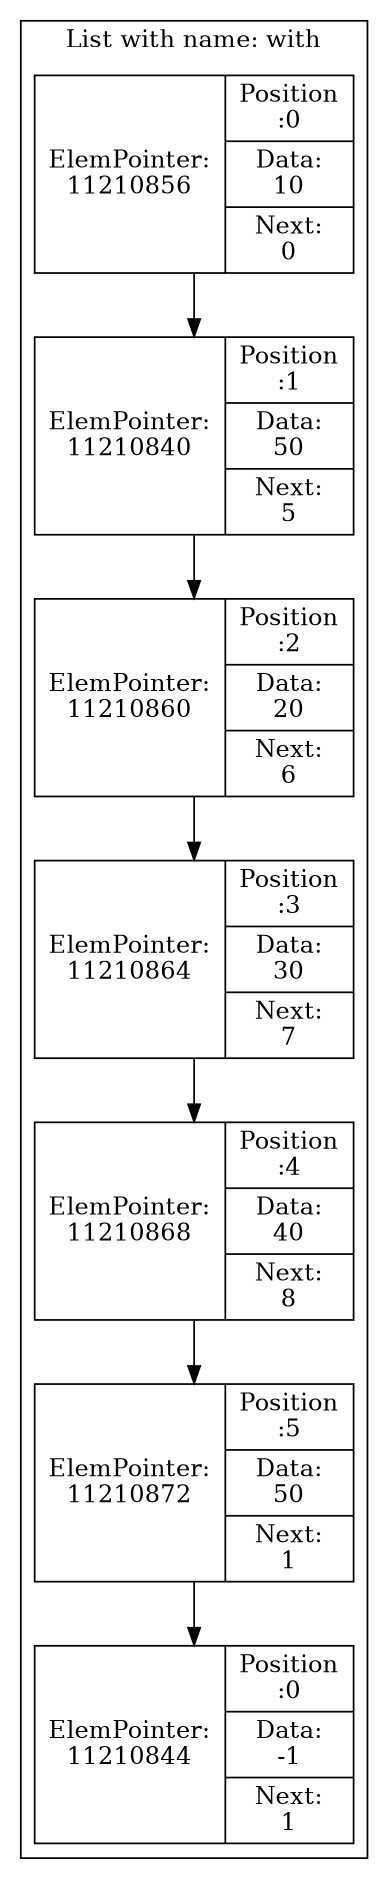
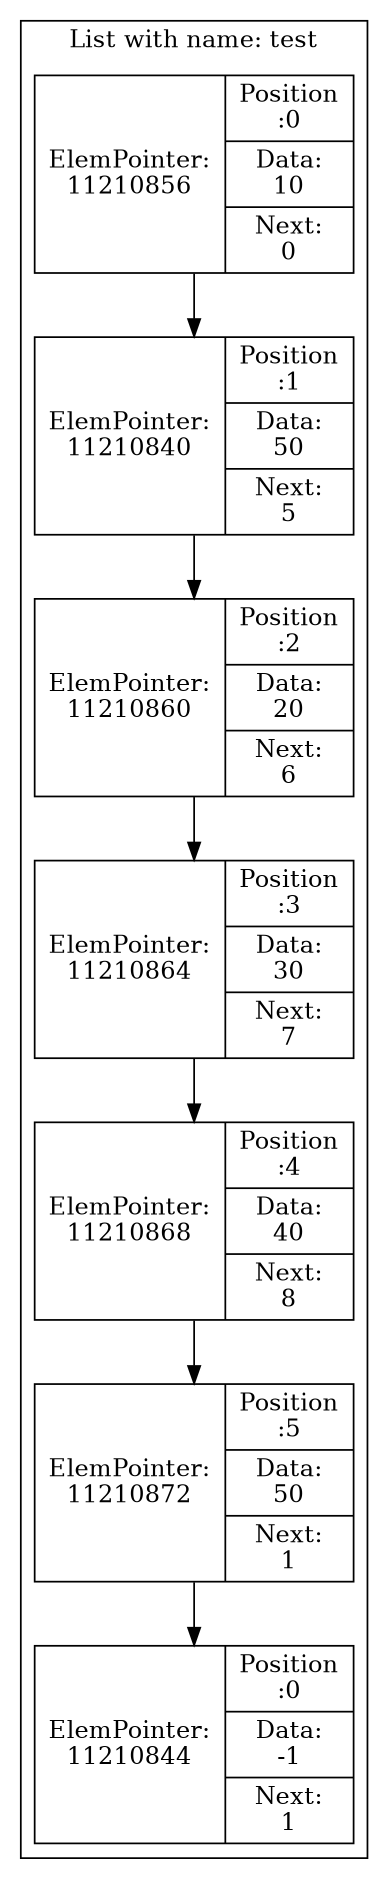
cluster "List with name: with": label "List with name: with" -> "List with name: test"
